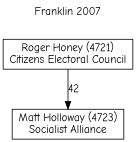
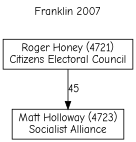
edge "Roger Honey (4721) Citizens Electoral Council" -> "Matt Holloway (4723) Socialist Alliance": label "42" -> "45"
